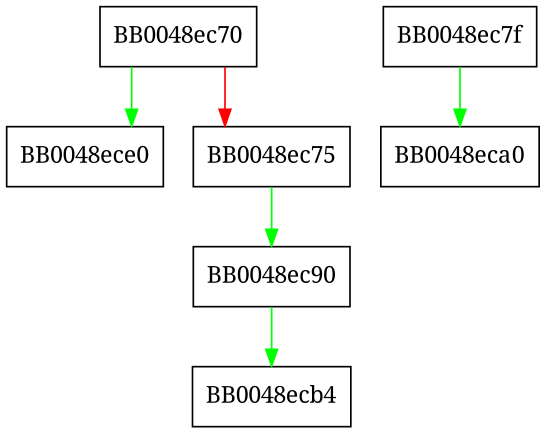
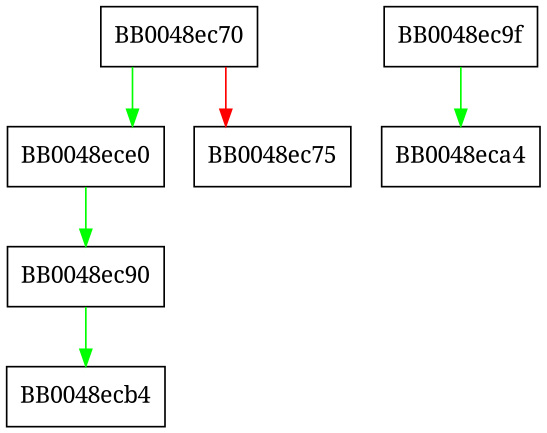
node "BB0048ec7f": label "BB0048ec7f" -> "BB0048ec9f"
node "BB0048eca0": label "BB0048eca0" -> "BB0048eca4"
edge "BB0048ec75" -> "BB0048ec90": now "BB0048ece0" -> "BB0048ec90"
